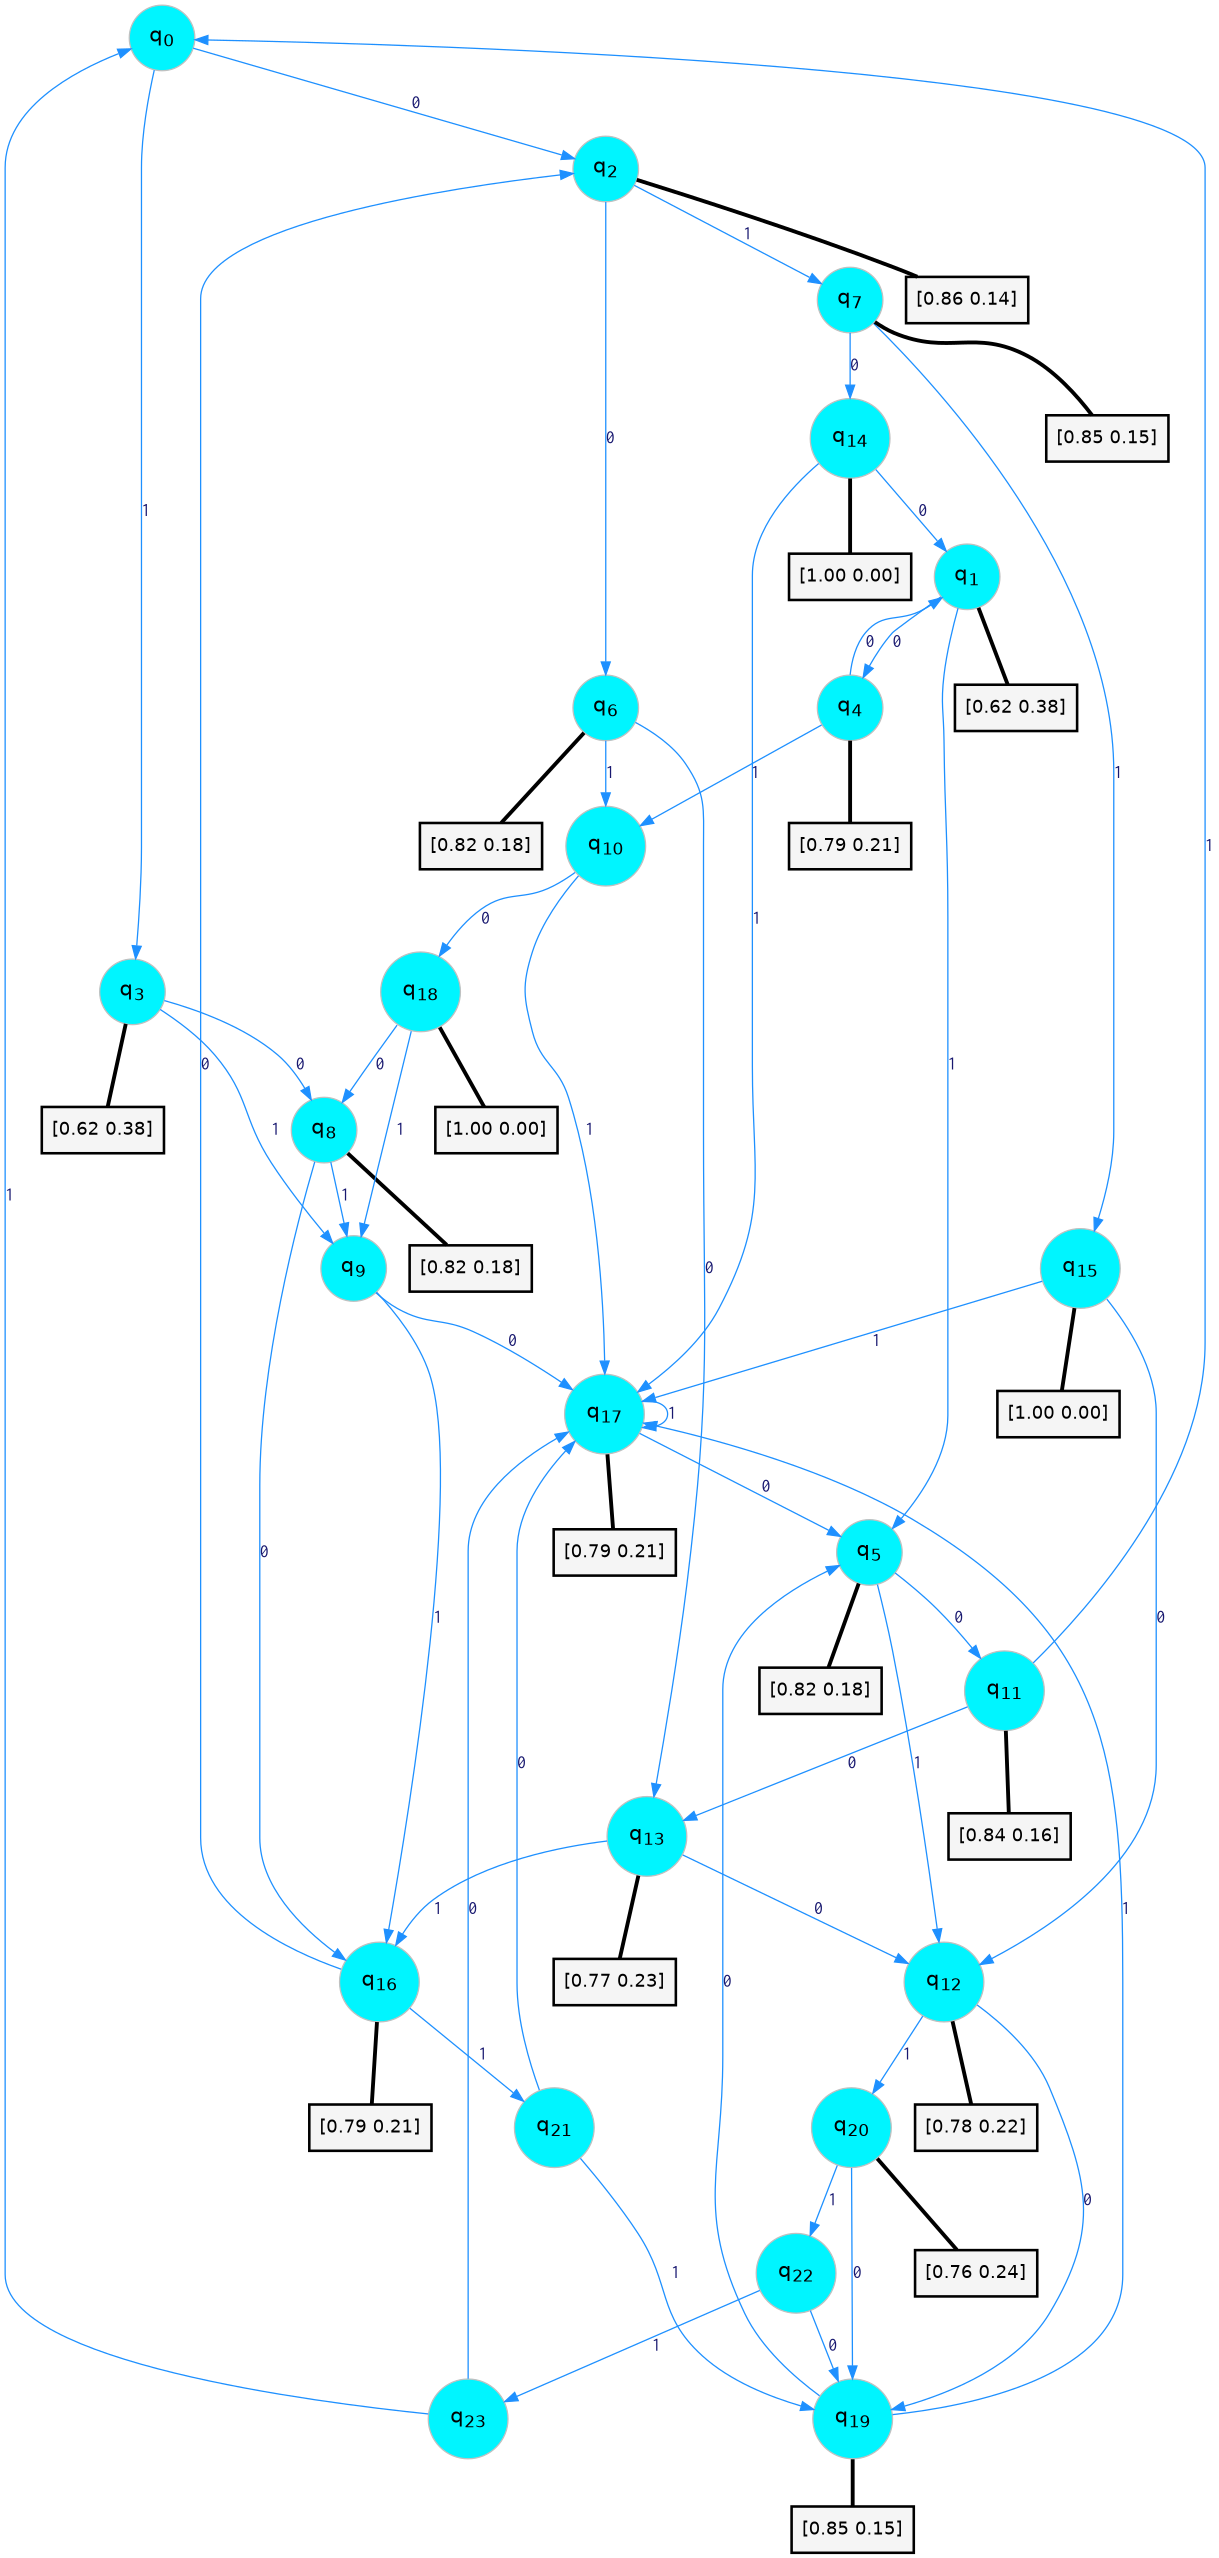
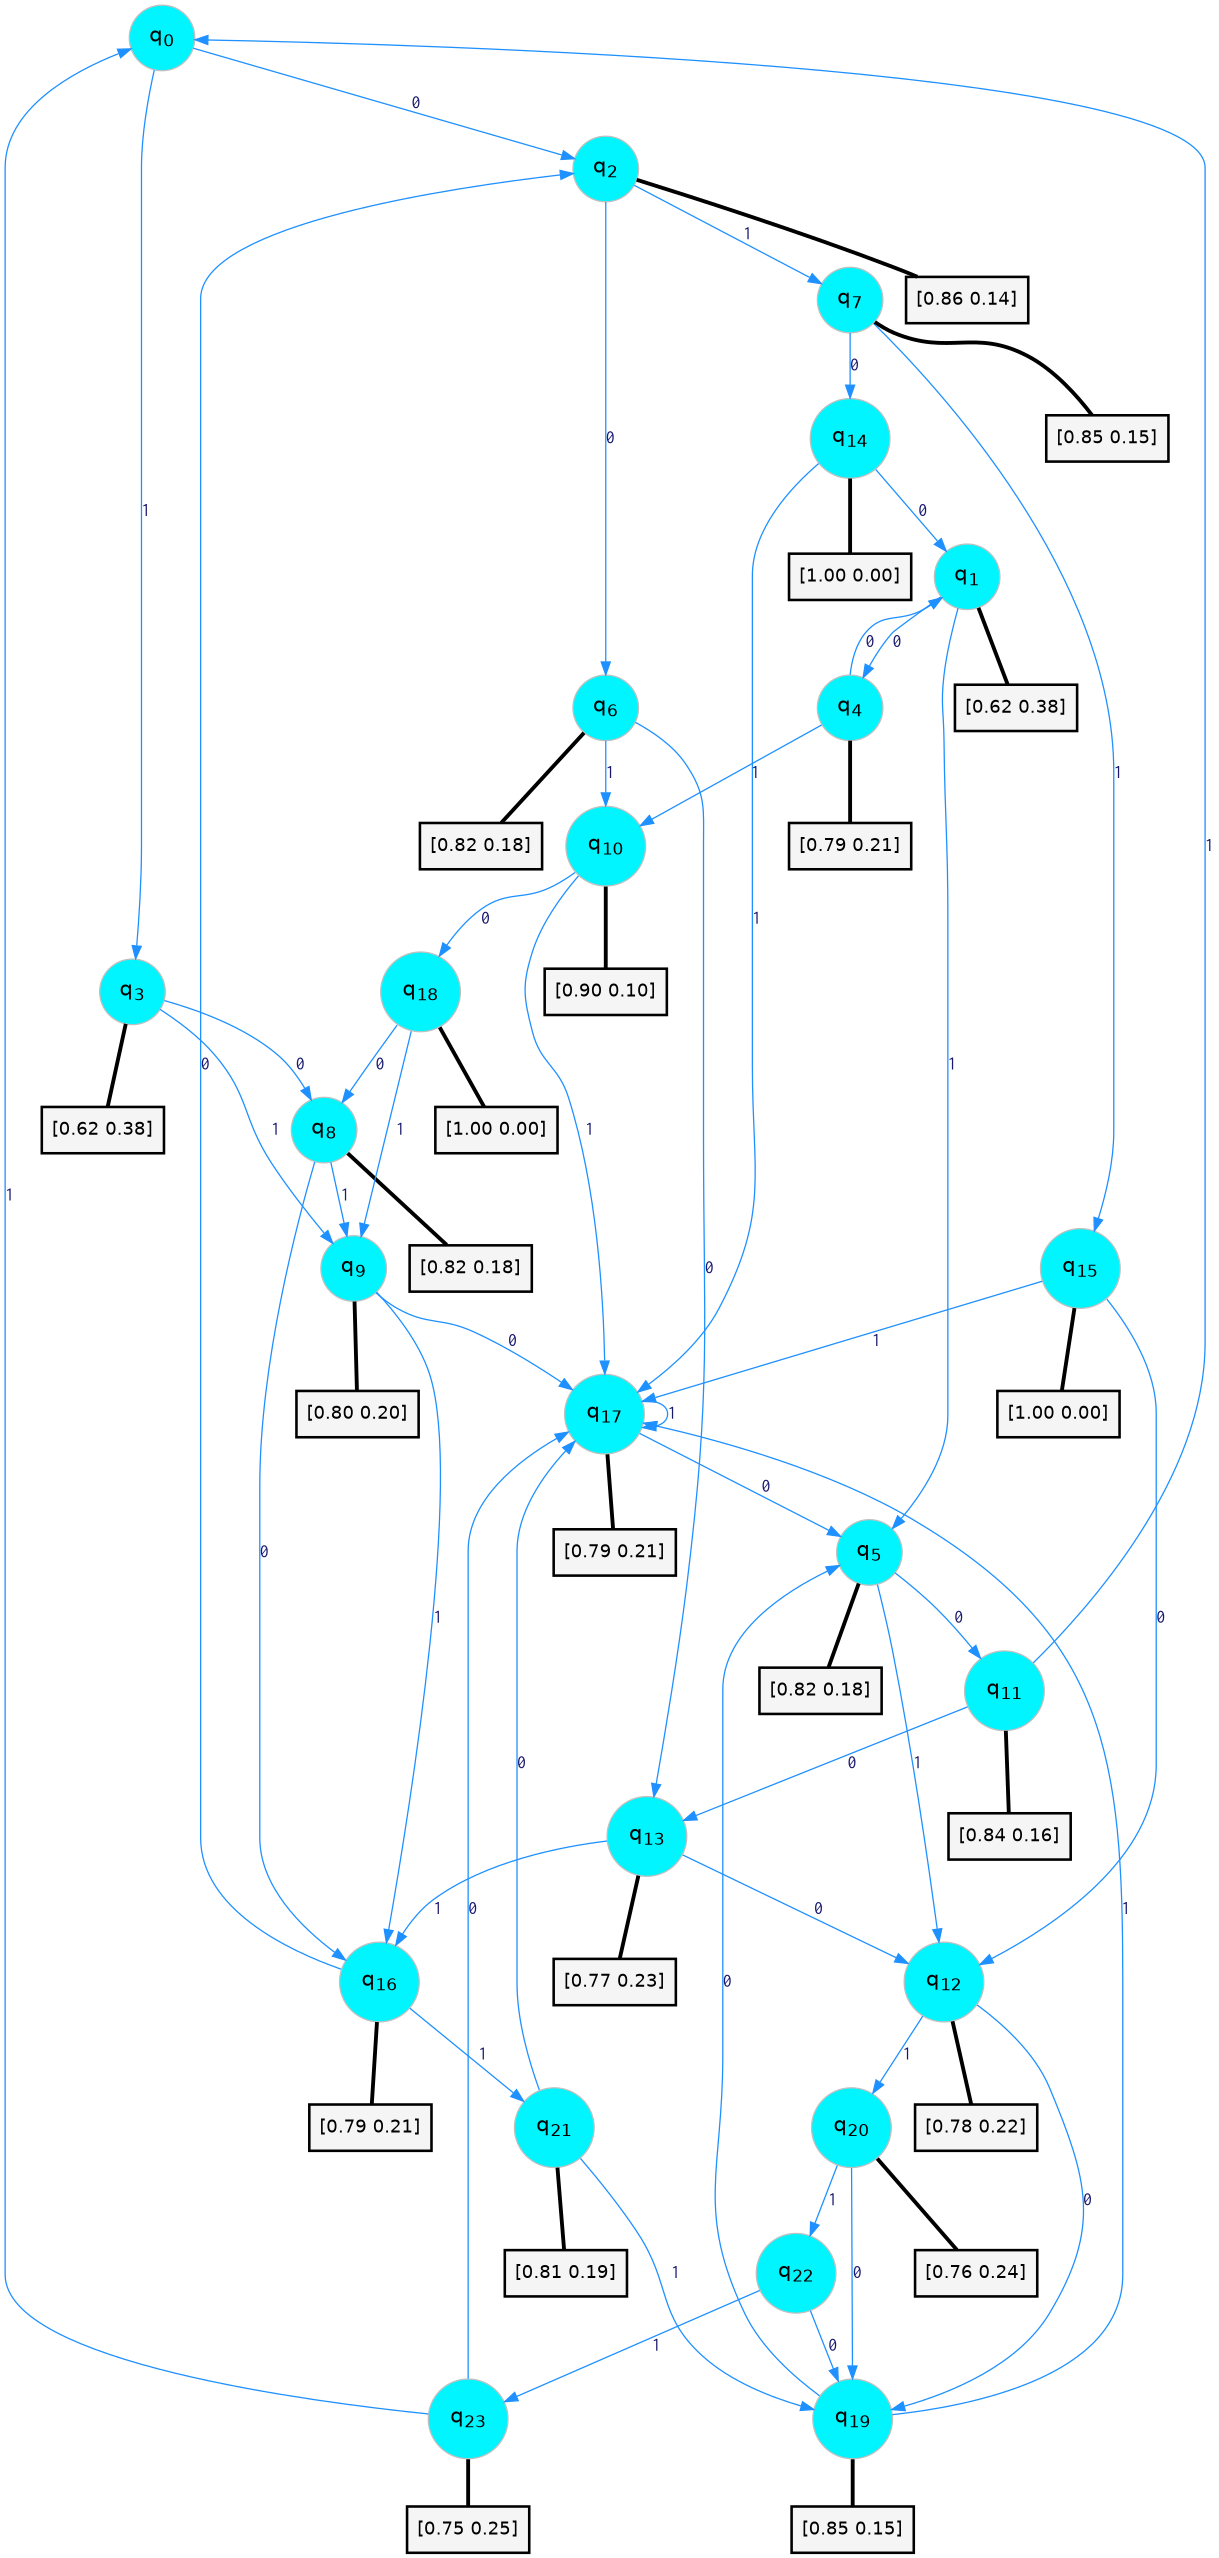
node "[0.90 0.10]": added
node "[0.80 0.20]": added
node "[0.81 0.19]": added
node "[0.75 0.25]": added
